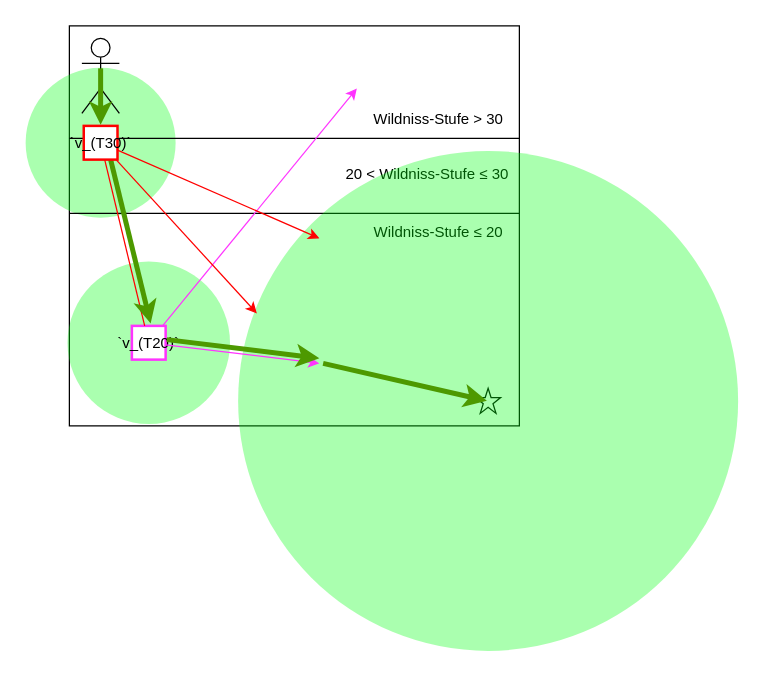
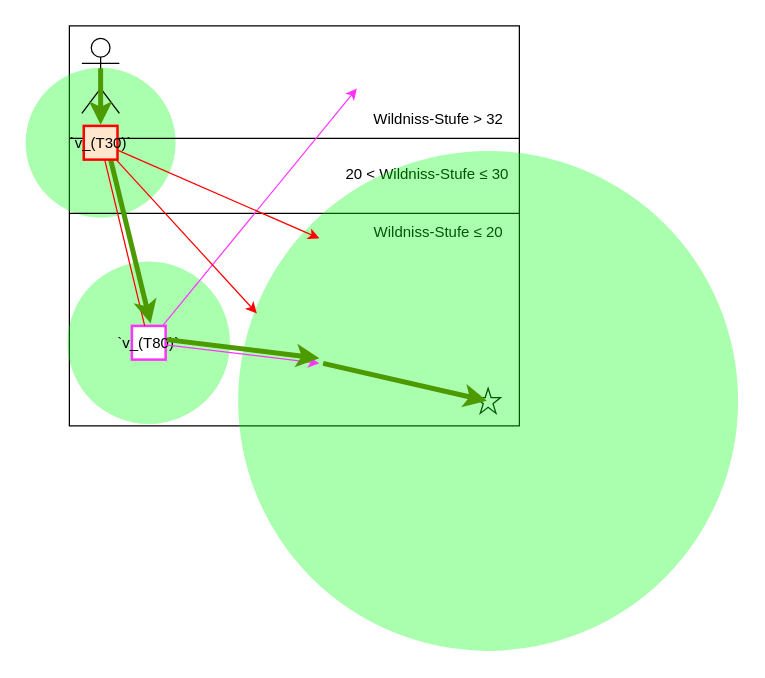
node "Wildniss-Stufe > 30": label "Wildniss-Stufe > 30" -> "Wildniss-Stufe > 32"
node "`v_(T30)`": fillcolor #ffffff -> #ffe6cc
node "`v_(T20)`": label "`v_(T20)`" -> "`v_(T80)`"
